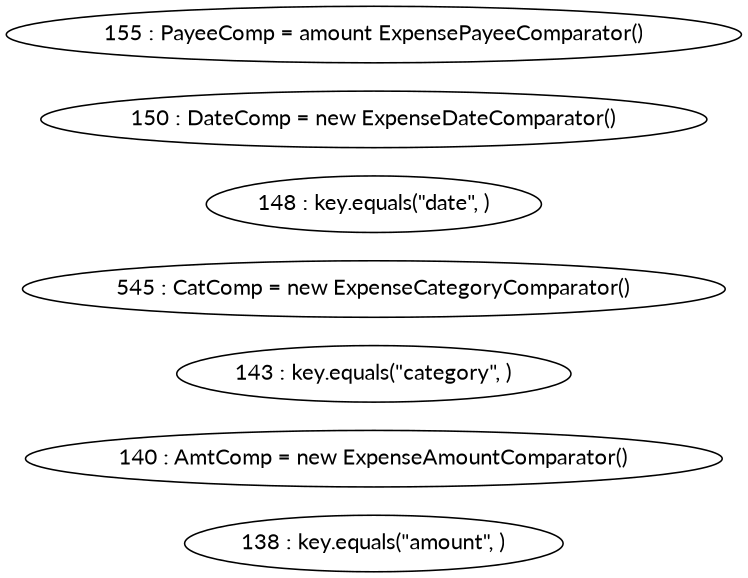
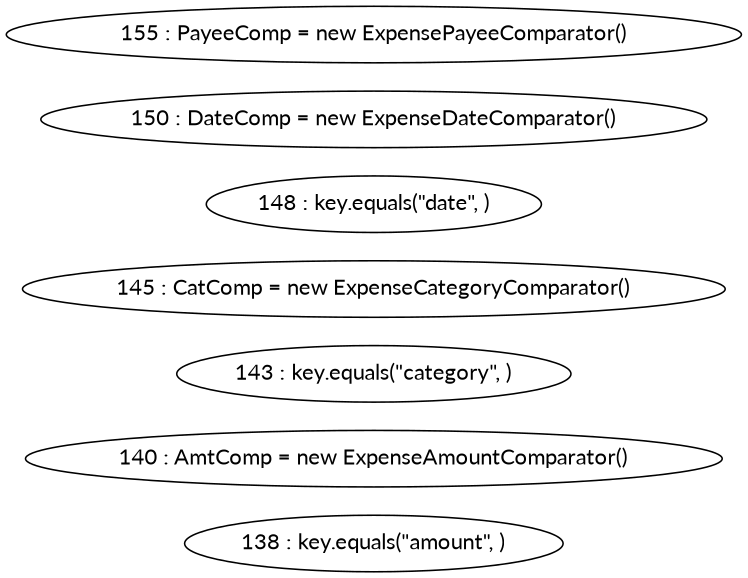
node "155 : PayeeComp = amount ExpensePayeeComparator()": label "155 : PayeeComp = amount ExpensePayeeComparator()" -> "155 : PayeeComp = new ExpensePayeeComparator()"
node "545 : CatComp = new ExpenseCategoryComparator()": label "545 : CatComp = new ExpenseCategoryComparator()" -> "145 : CatComp = new ExpenseCategoryComparator()"
